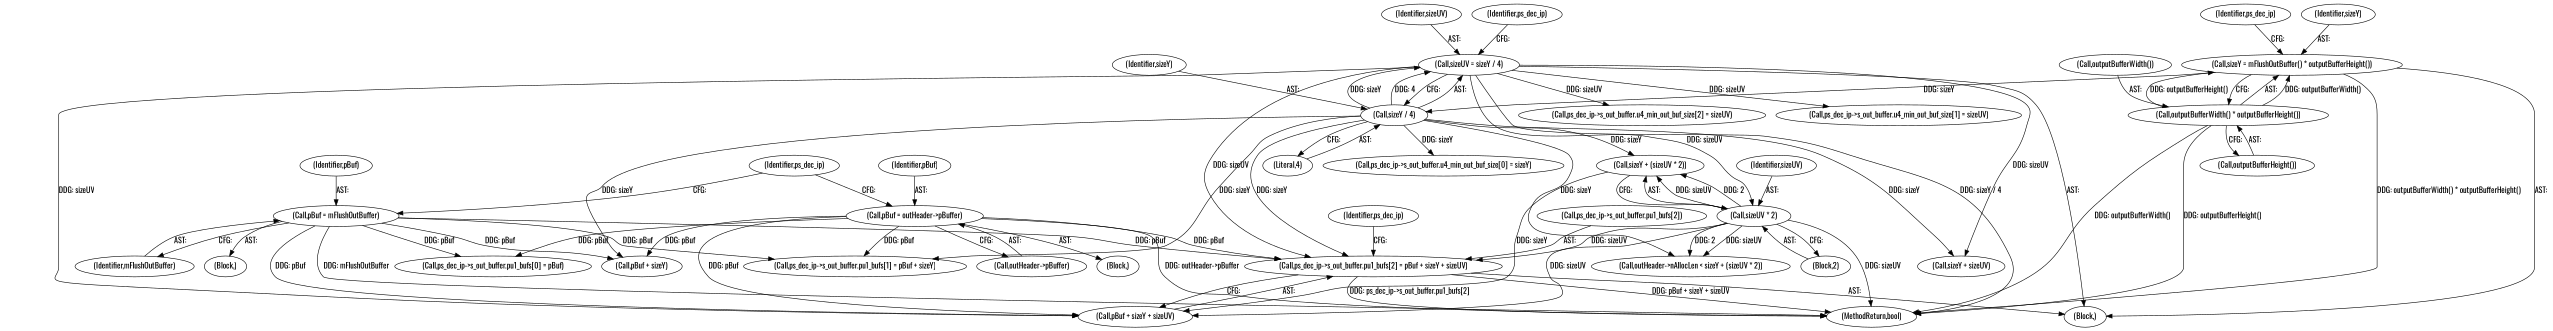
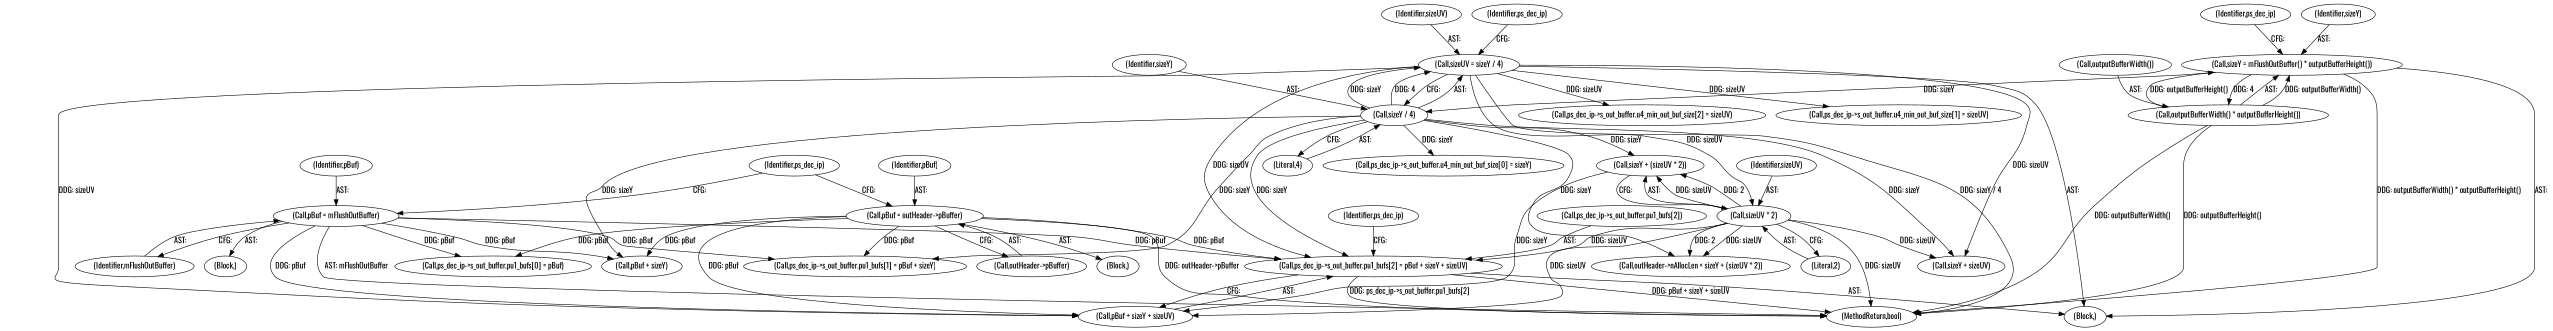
edge "(Call,sizeY = mFlushOutBuffer() * outputBufferHeight())" -> "(Call,outputBufferWidth() * outputBufferHeight())": label "CFG: " -> "DDG: 4"
node "(Call,outputBufferHeight())": removed
edge "(Call,sizeUV * 2)" -> "(Call,sizeY + sizeUV)": added, label "DDG: sizeUV"
edge "(Call,pBuf = mFlushOutBuffer)" -> "(MethodReturn,bool)": label "DDG: mFlushOutBuffer" -> "AST: mFlushOutBuffer"
node "(Block,2)": label "(Block,2)" -> "(Literal,2)"
